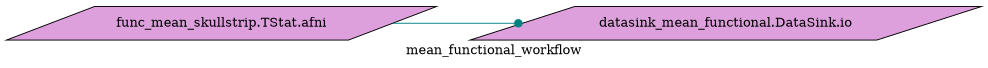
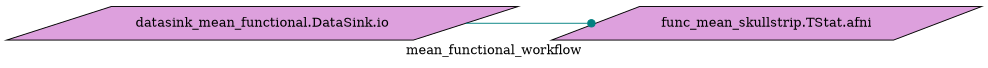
edge "func_mean_skullstrip.TStat.afni" -> "datasink_mean_functional.DataSink.io": reversed
